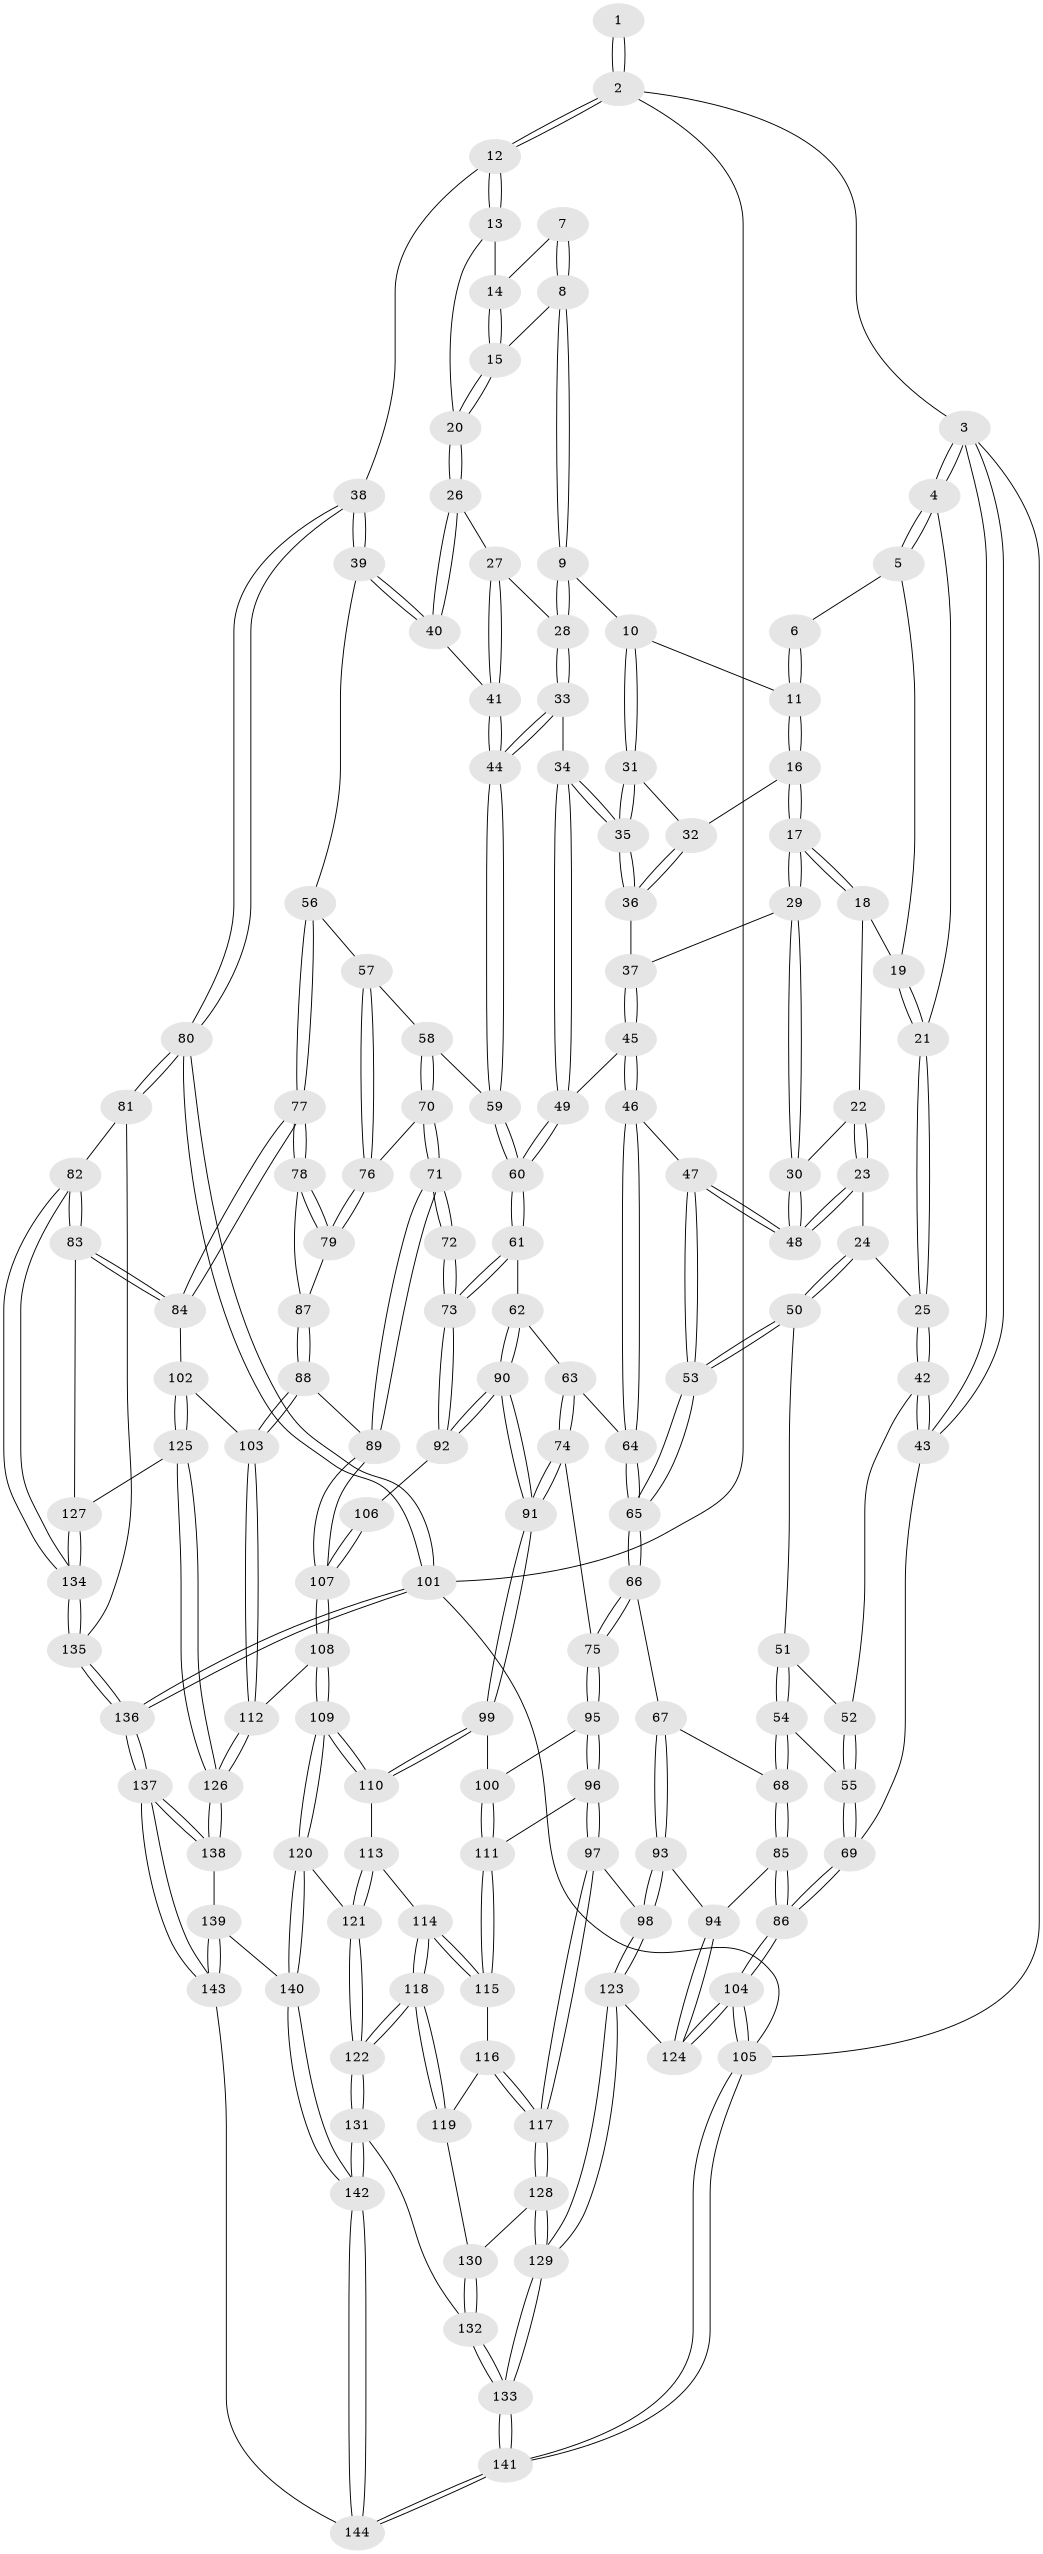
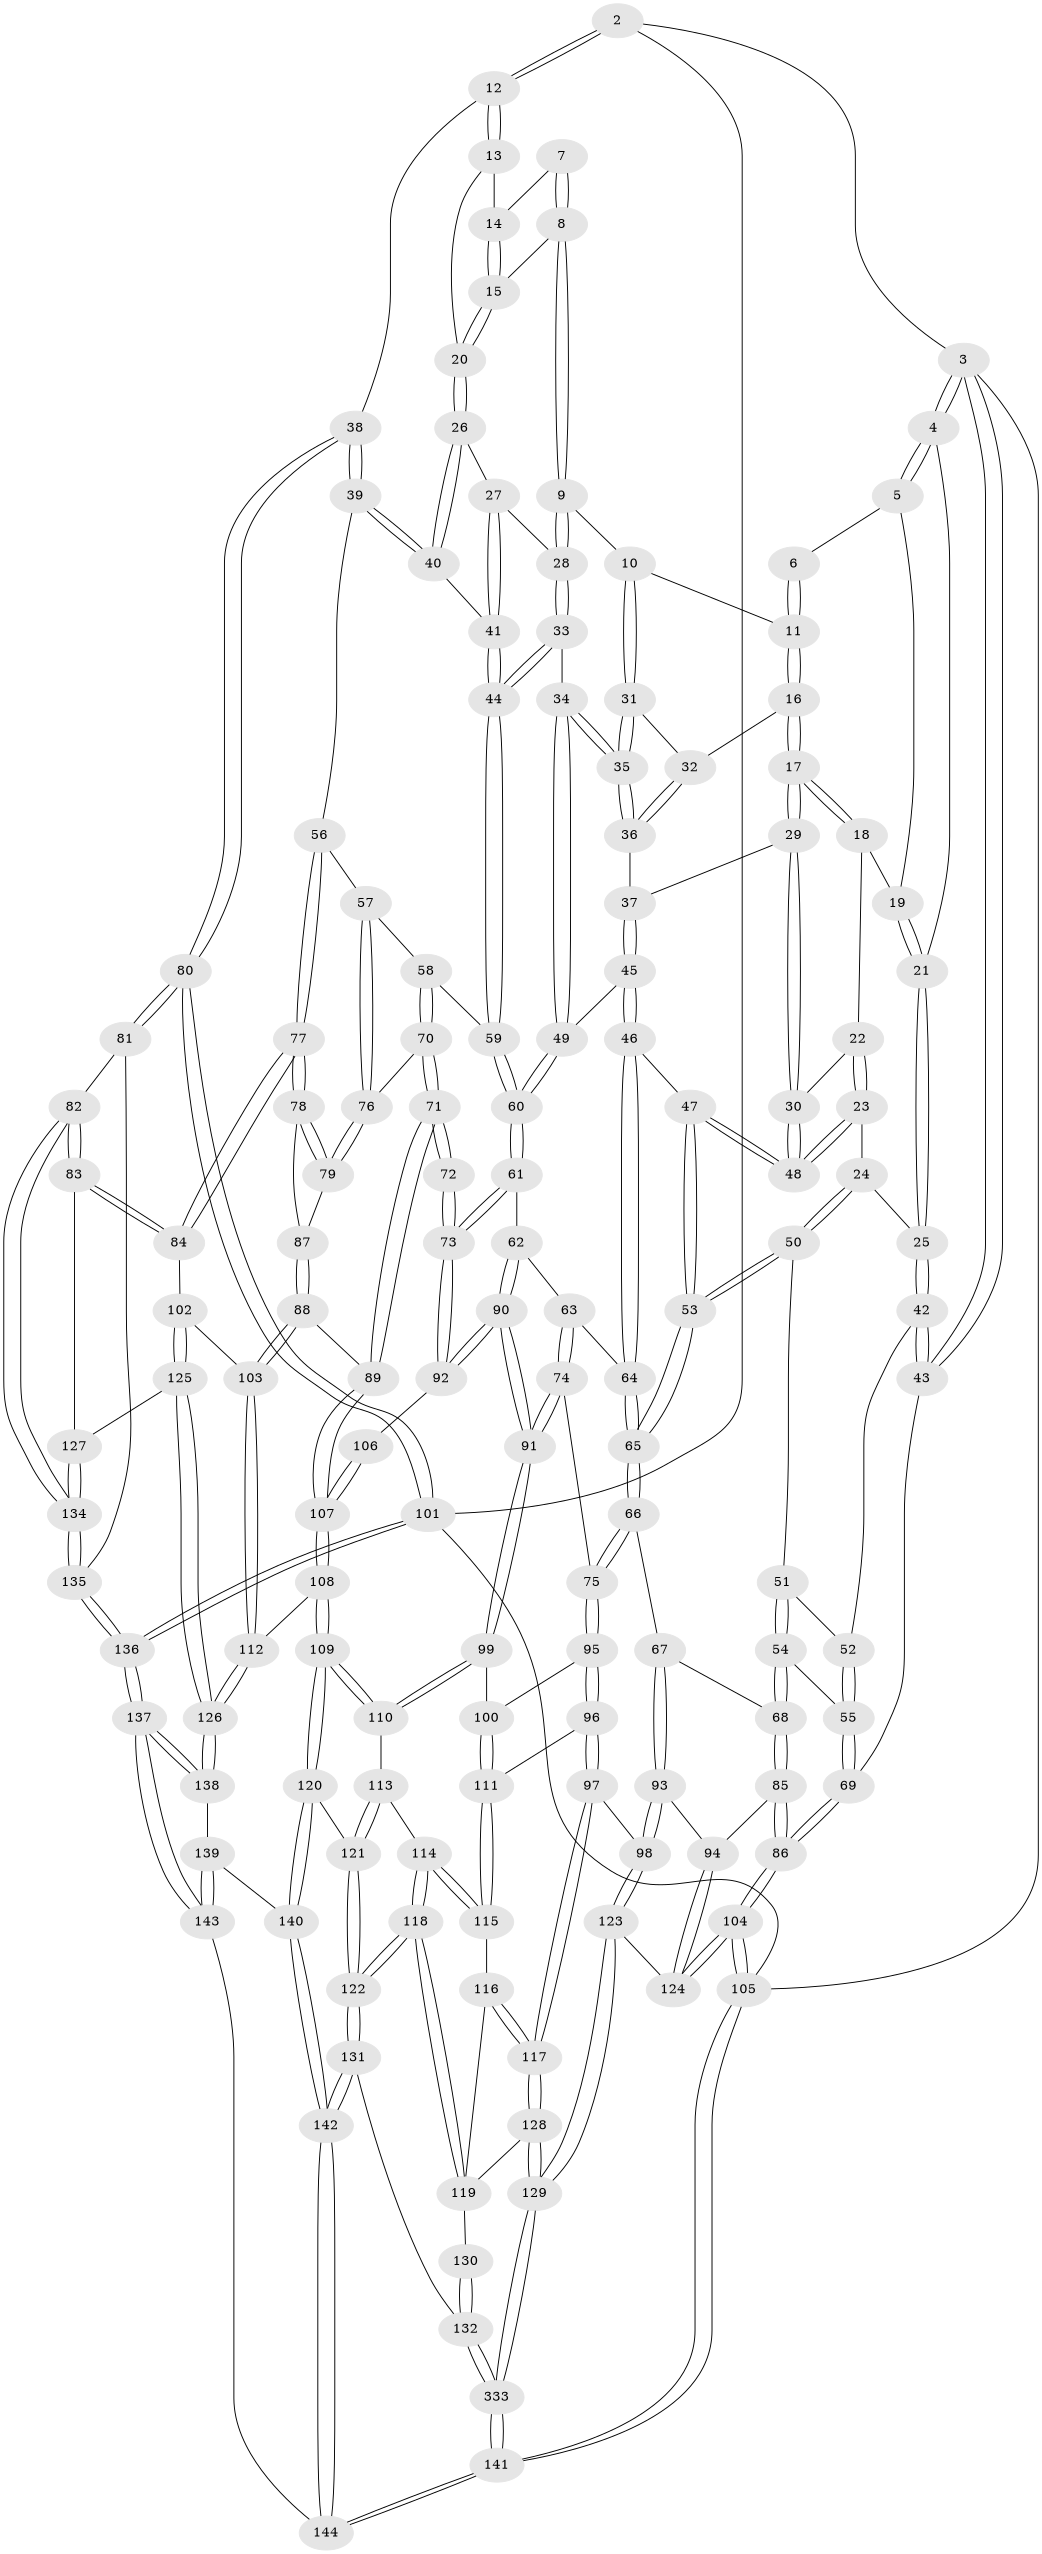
node "1": removed
edge "128" -- "130": now "128" -- "119"
node "133": label "133" -> "333"
